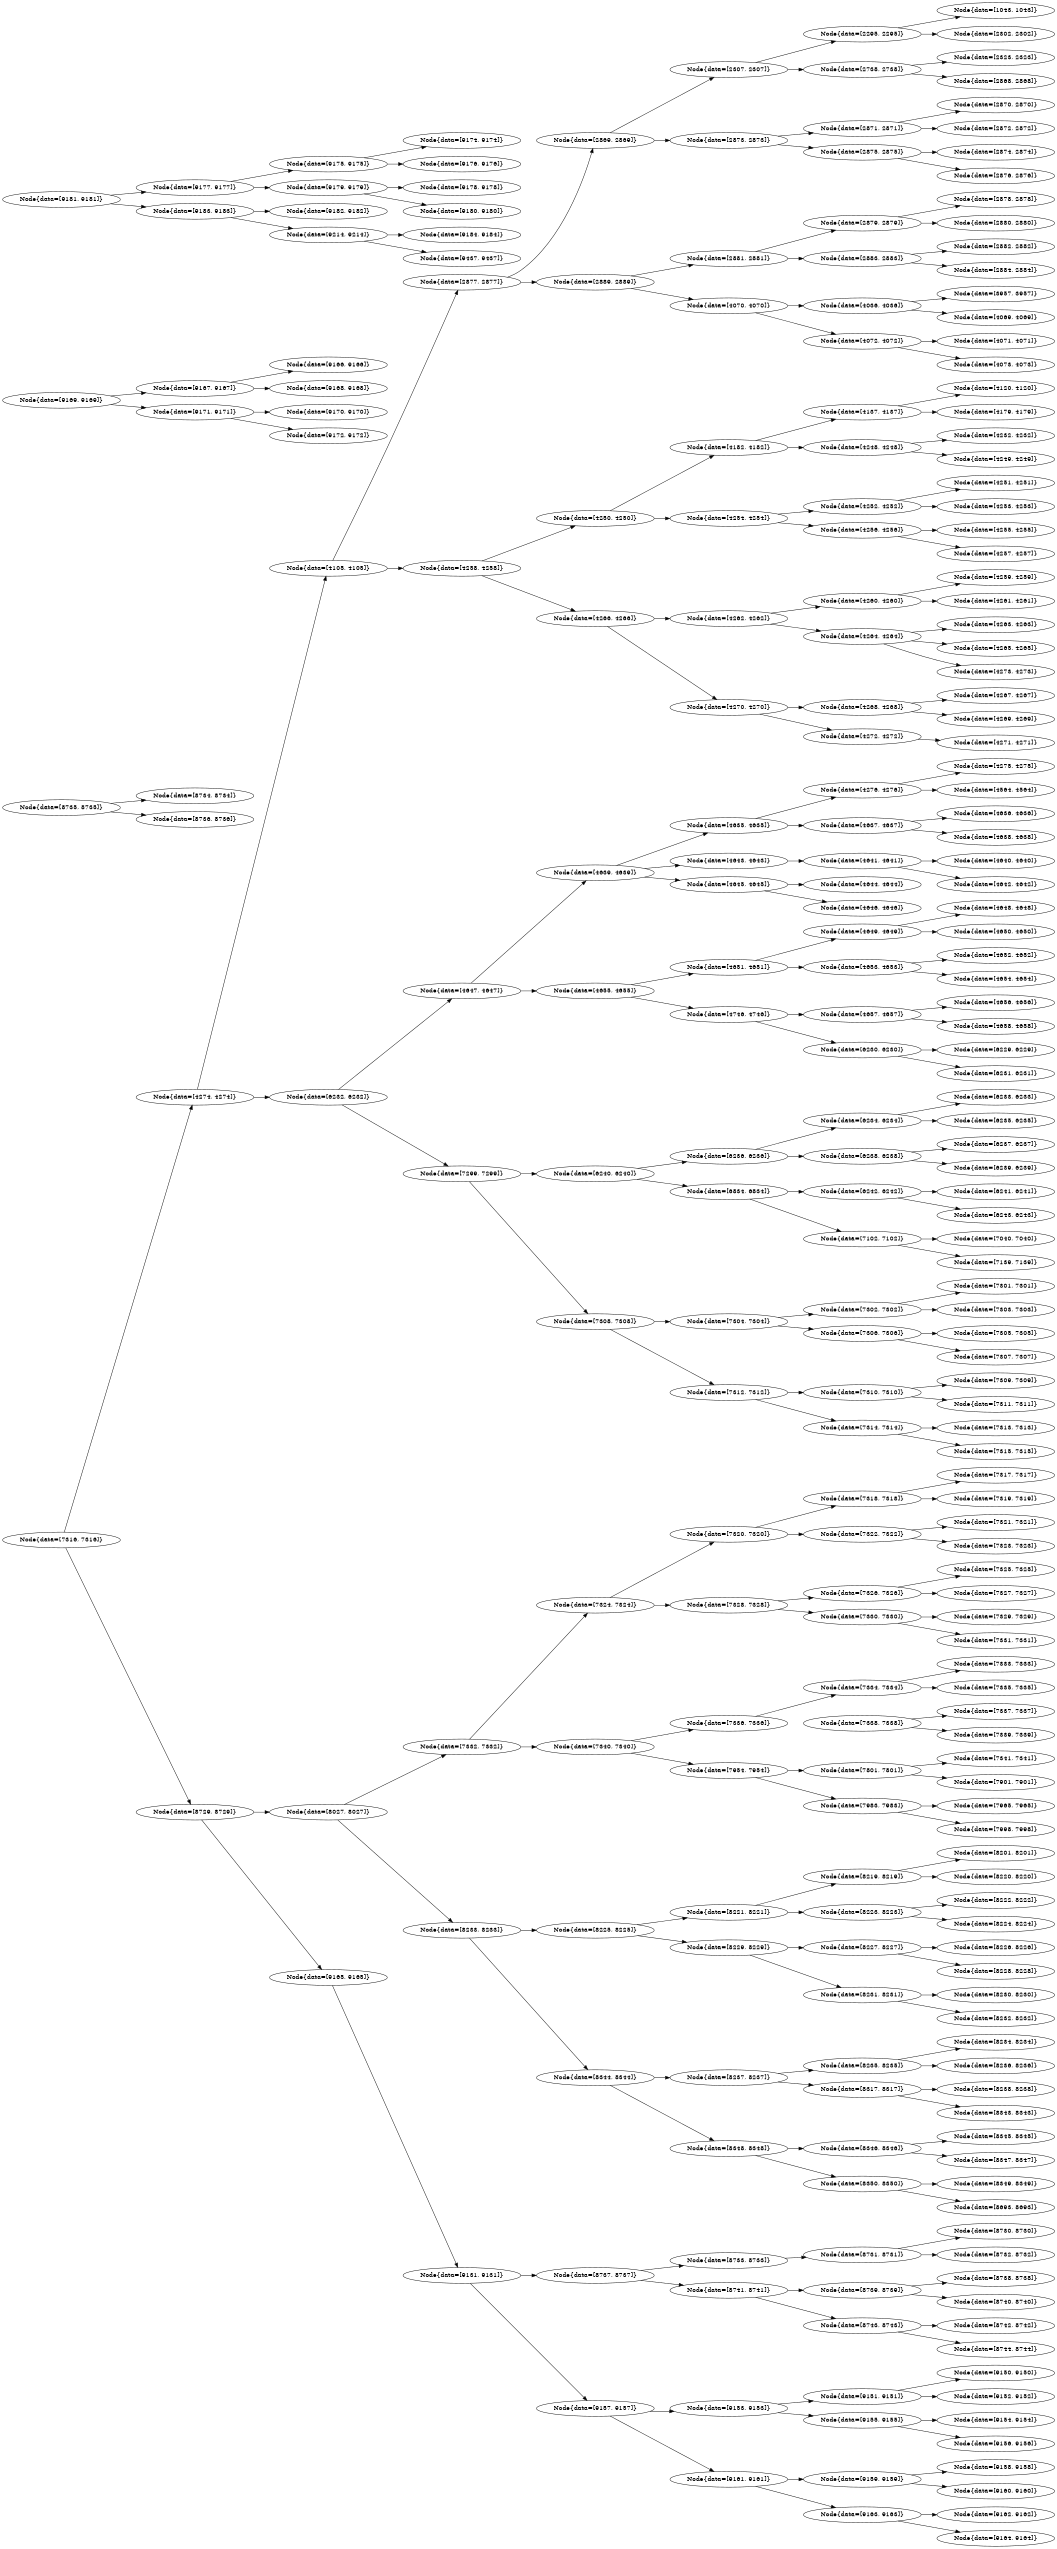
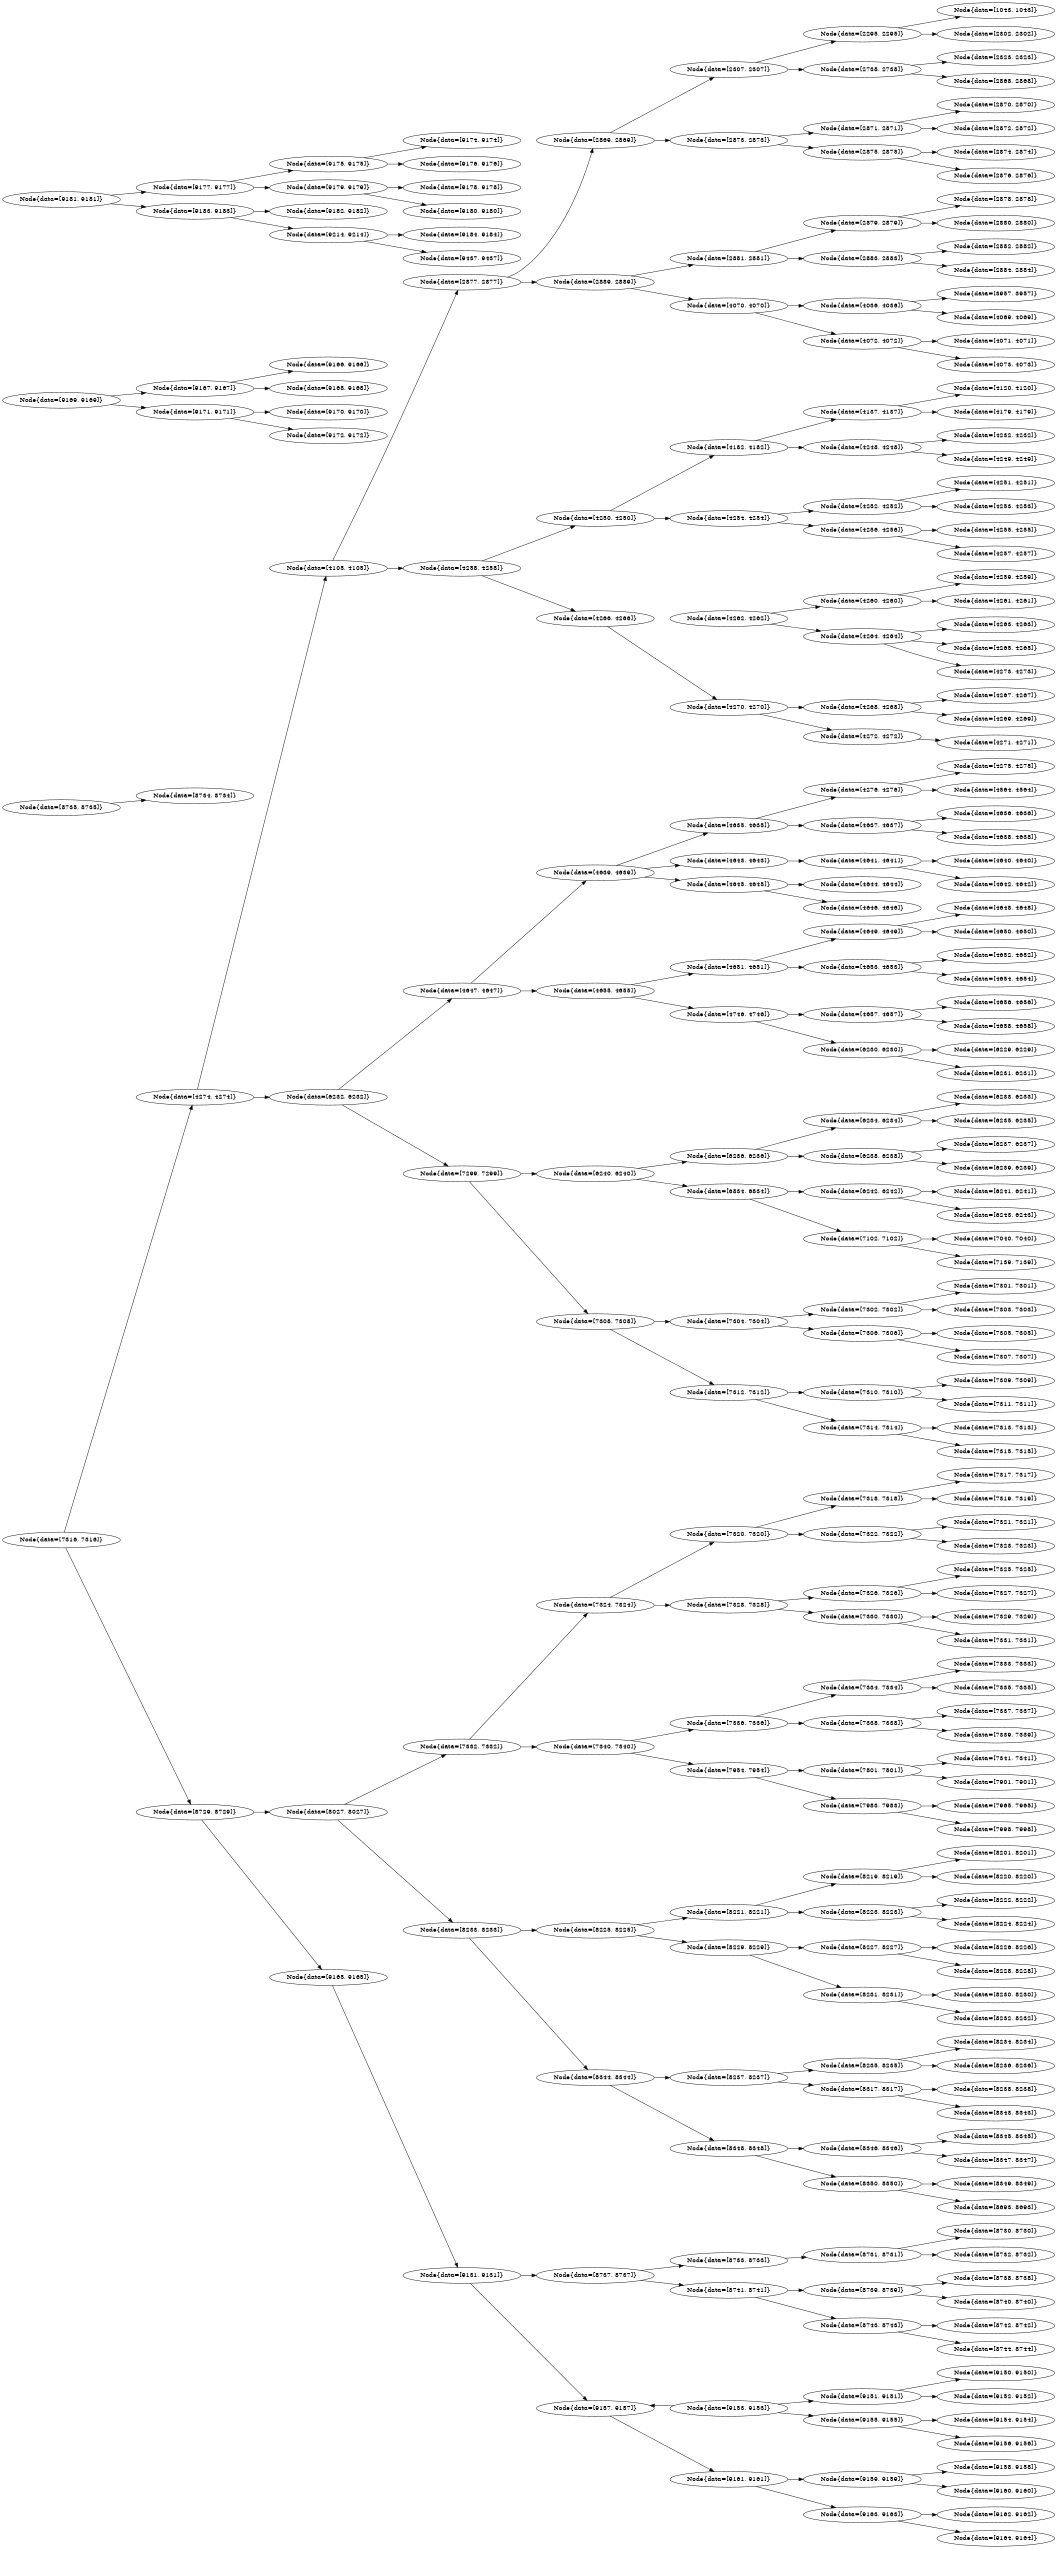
edge "Node{data=[4266, 4266]}" -> "Node{data=[4262, 4262]}": removed
node "Node{data=[8736, 8736]}": removed
edge "Node{data=[7336, 7336]}" -> "Node{data=[7338, 7338]}": added
edge "Node{data=[9157, 9157]}" -> "Node{data=[9153, 9153]}": reversed
